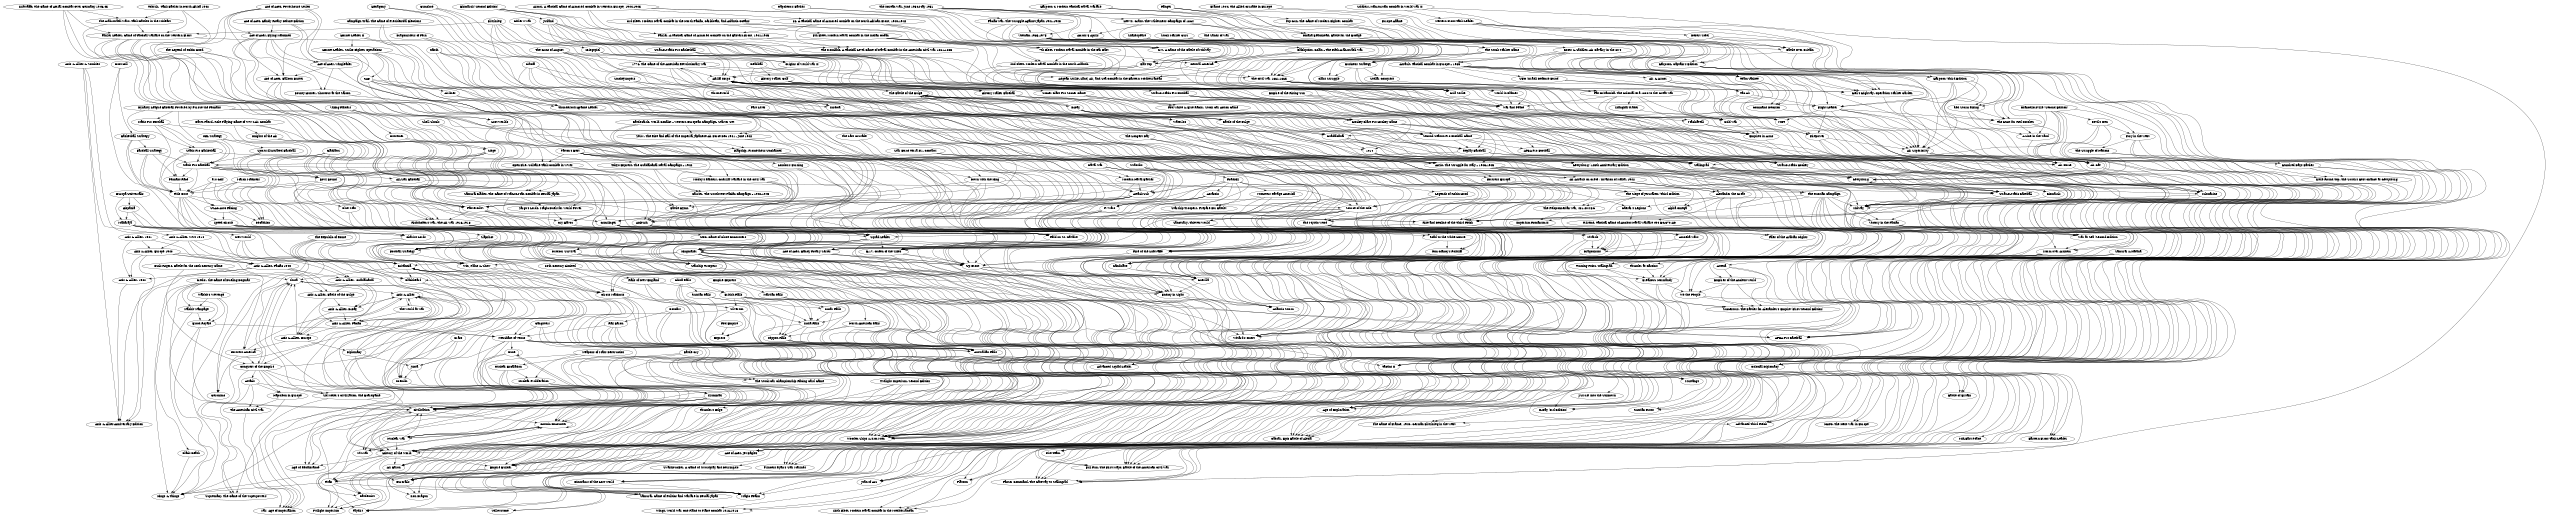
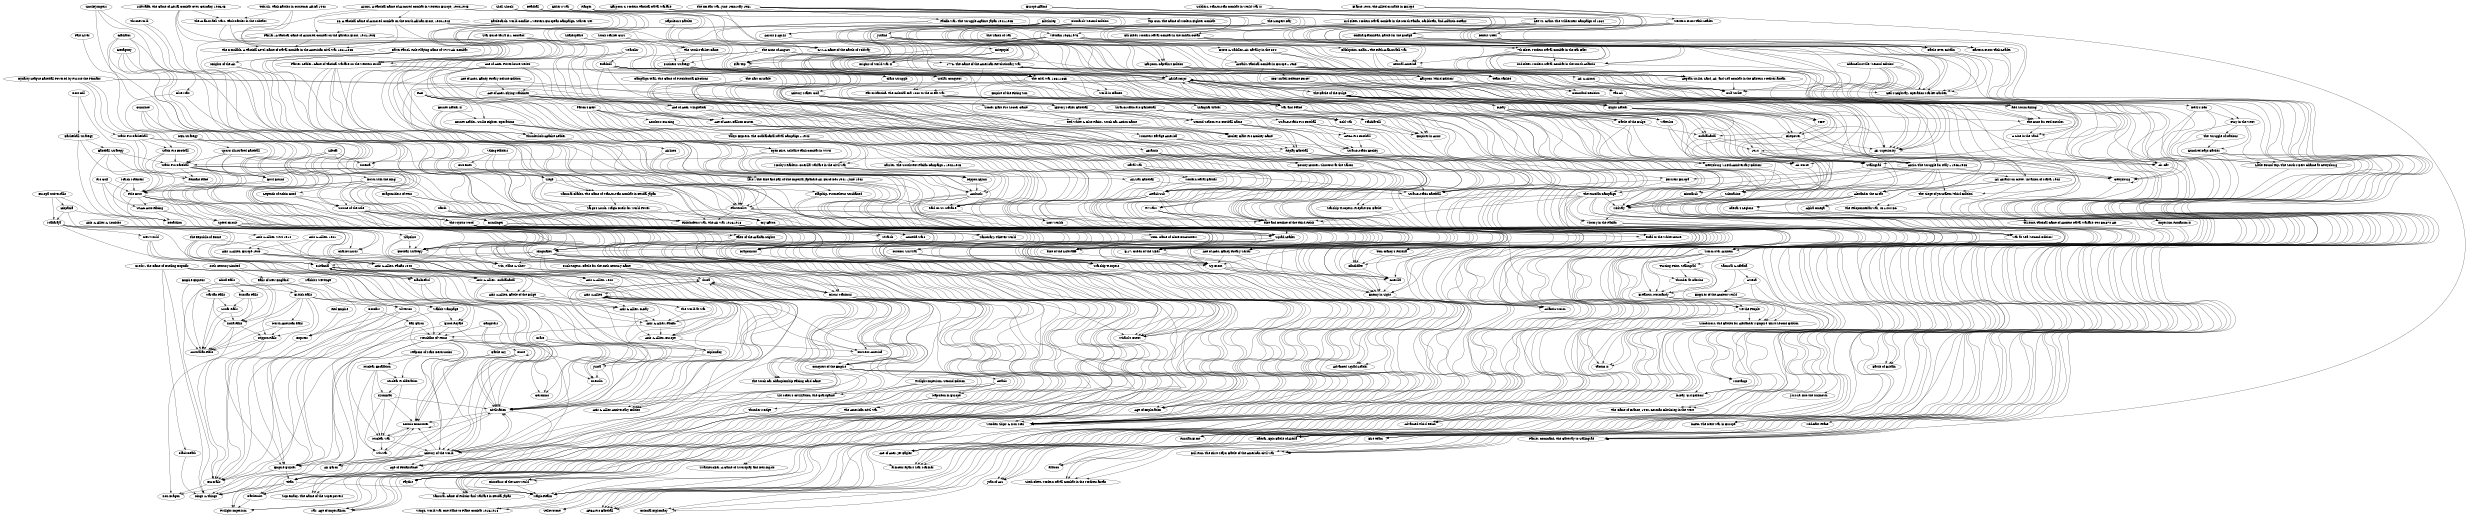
node "Tobruk:  Tank Battles in North Africa 1942": label "Tobruk:  Tank Battles in North Africa 1942" -> "Tobruk:  Tank Battles in Outremer Africa 1942"
node "The Legend of Robin Hood": removed
edge "Hornet Leader: Strike Fighter Operations" -> "RAF": reversed
node "UFO (Israeli Defense Force)": label "UFO (Israeli Defense Force)" -> "IDF (Israeli Defense Force)"
edge "Hockey Blast Pro Hockey Game" -> "Second Season Pro Football Game": removed
edge "Statis Pro Football" -> "Statis Pro Basketball": reversed
node "Battle Hymn": label "Battle Hymn" -> "Nippon Hymn"
edge "Eastern Front Tank Leader" -> "Panzer Command: The Gateway to Stalingrad": added
edge "Turning Point: Stalingrad" -> "Thunder at Cassino": added
